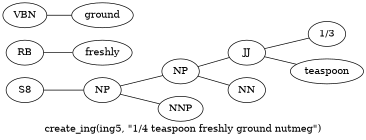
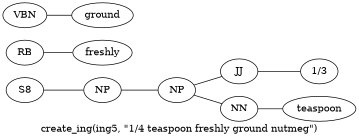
edge "JJ" -- "teaspoon": now "NN" -- "teaspoon"
node "NNP": removed
